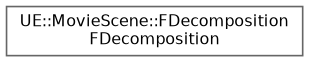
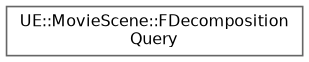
node "UE::MovieScene::FDecomposition FDecomposition": label "UE::MovieScene::FDecomposition FDecomposition" -> "UE::MovieScene::FDecomposition Query"
